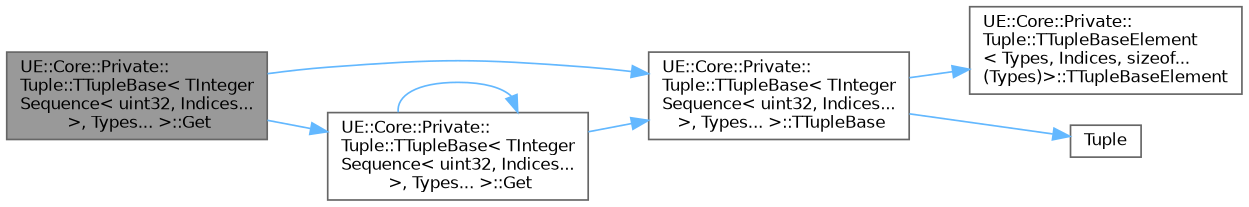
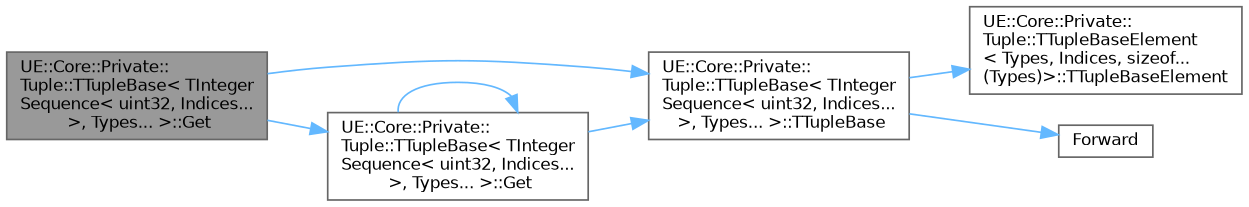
node "Tuple": label "Tuple" -> "Forward"
